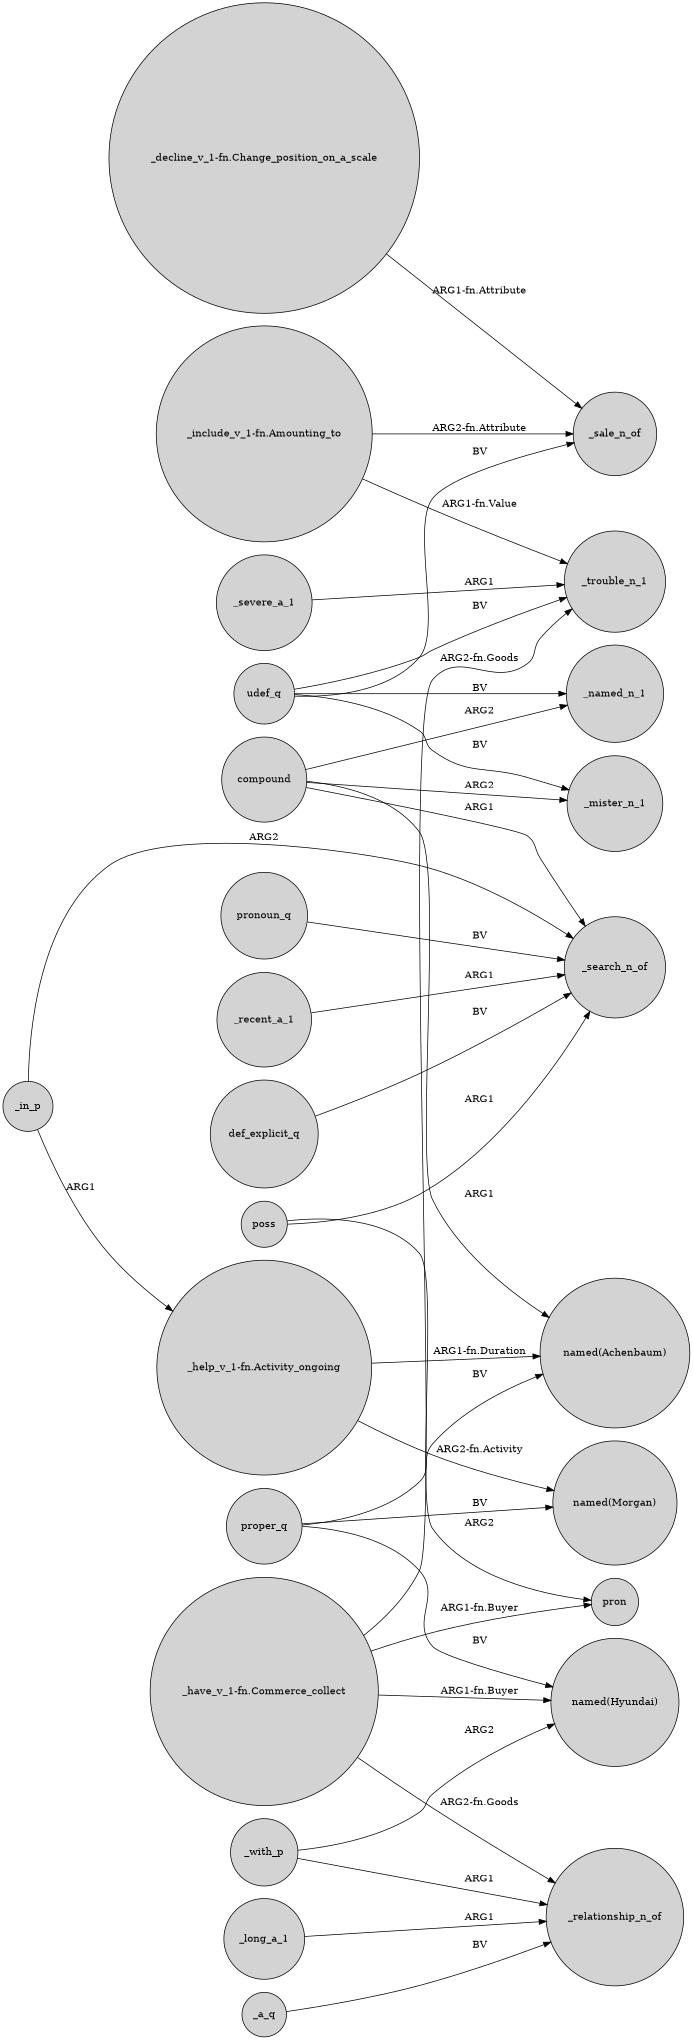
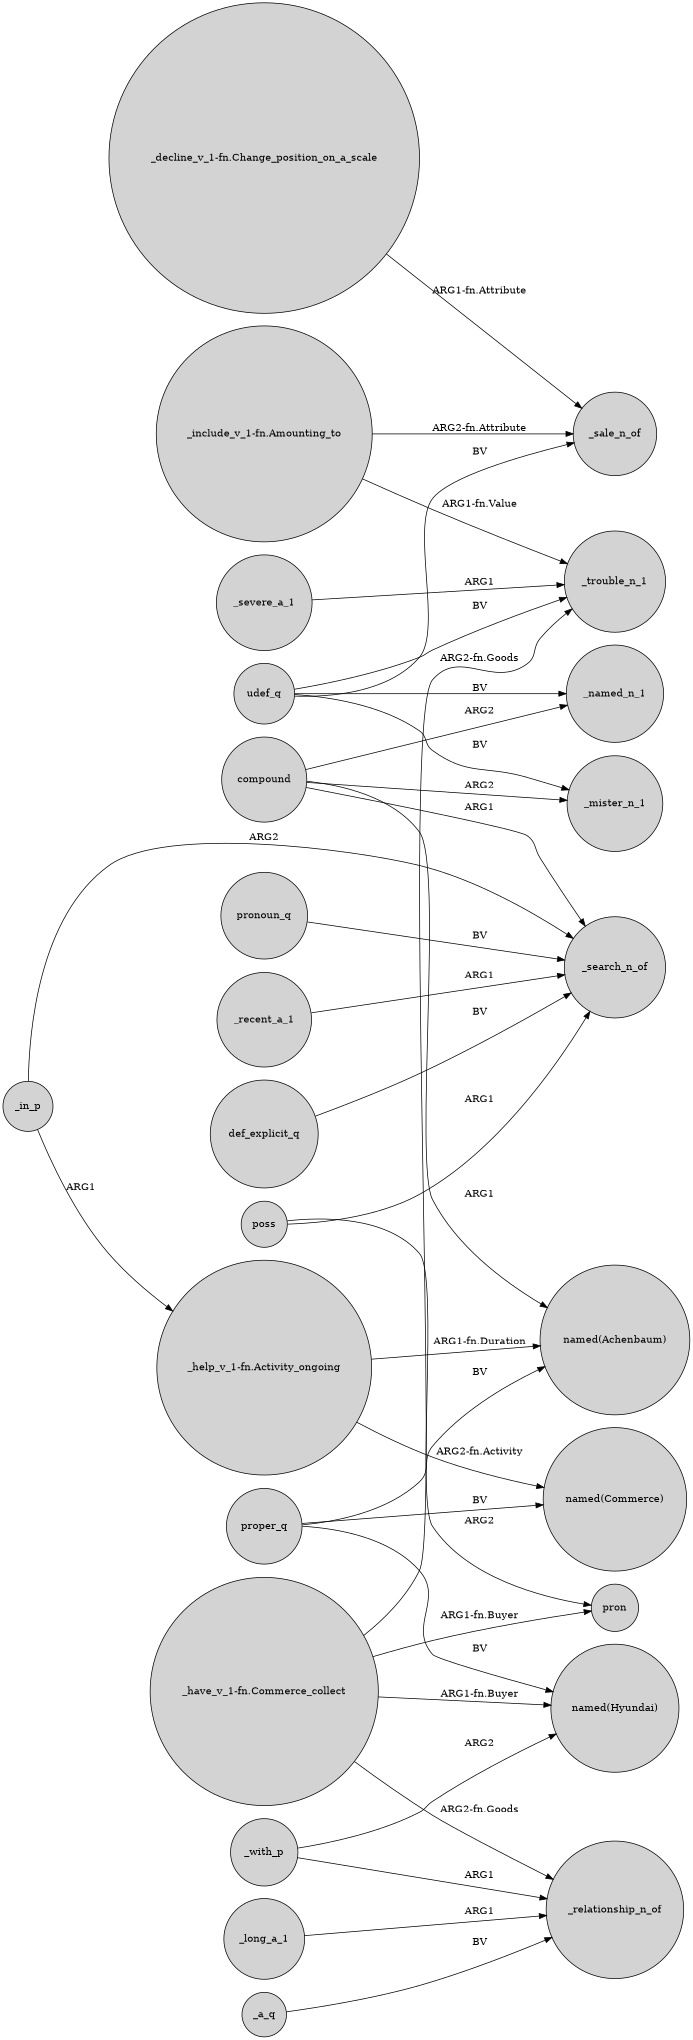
node "named(Morgan)": label "named(Morgan)" -> "named(Commerce)"
